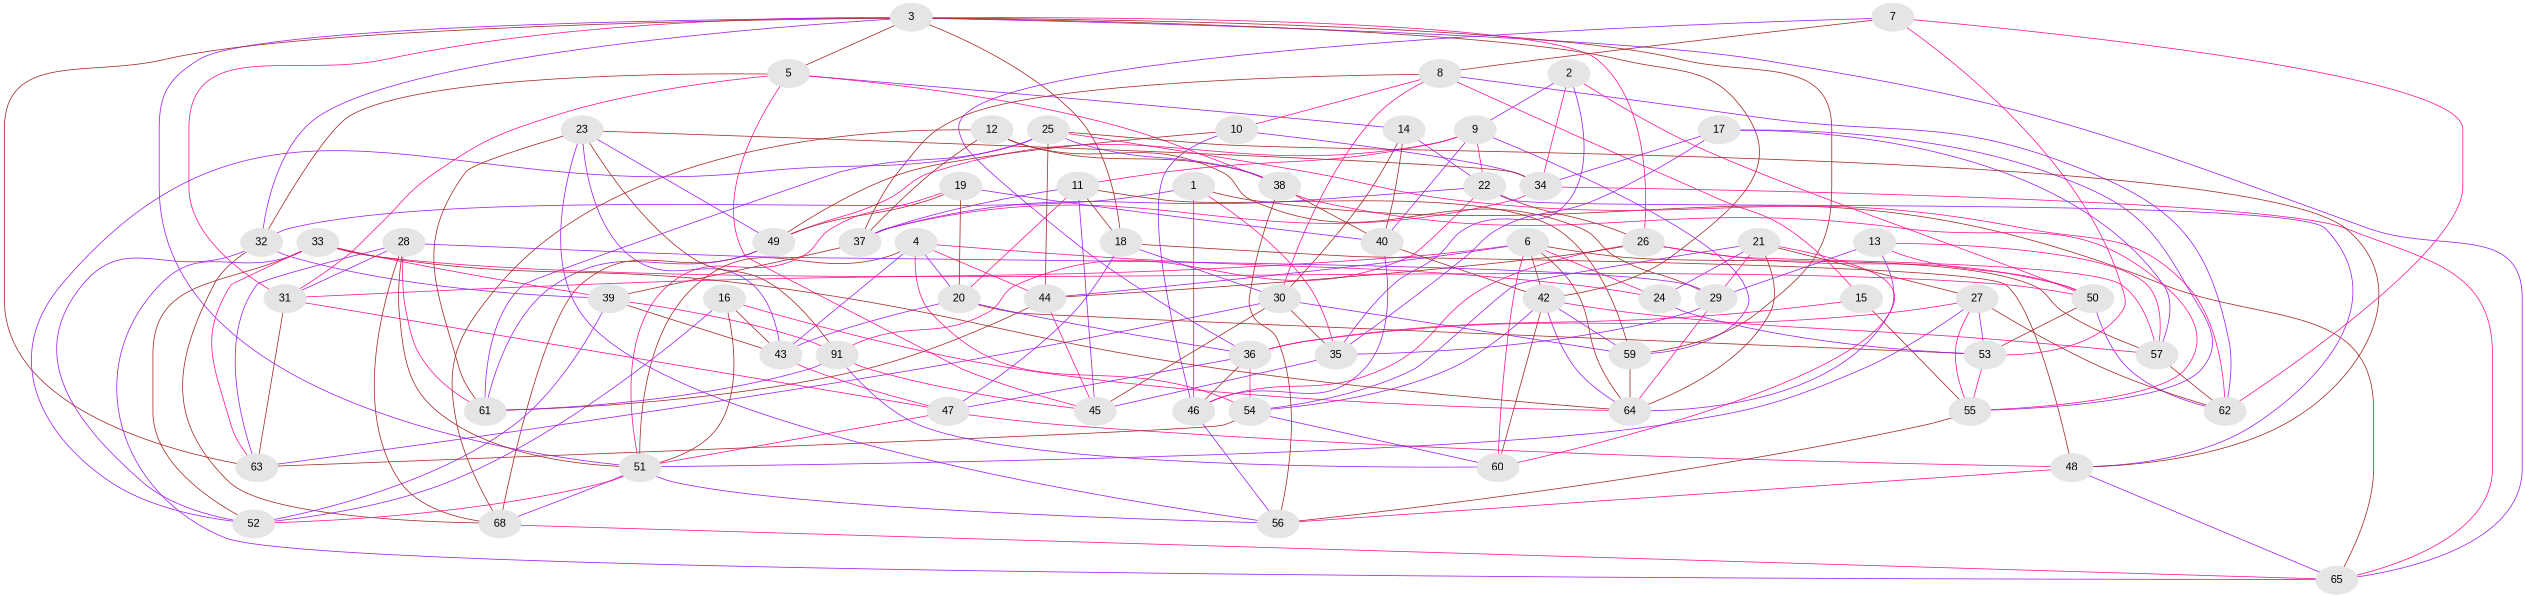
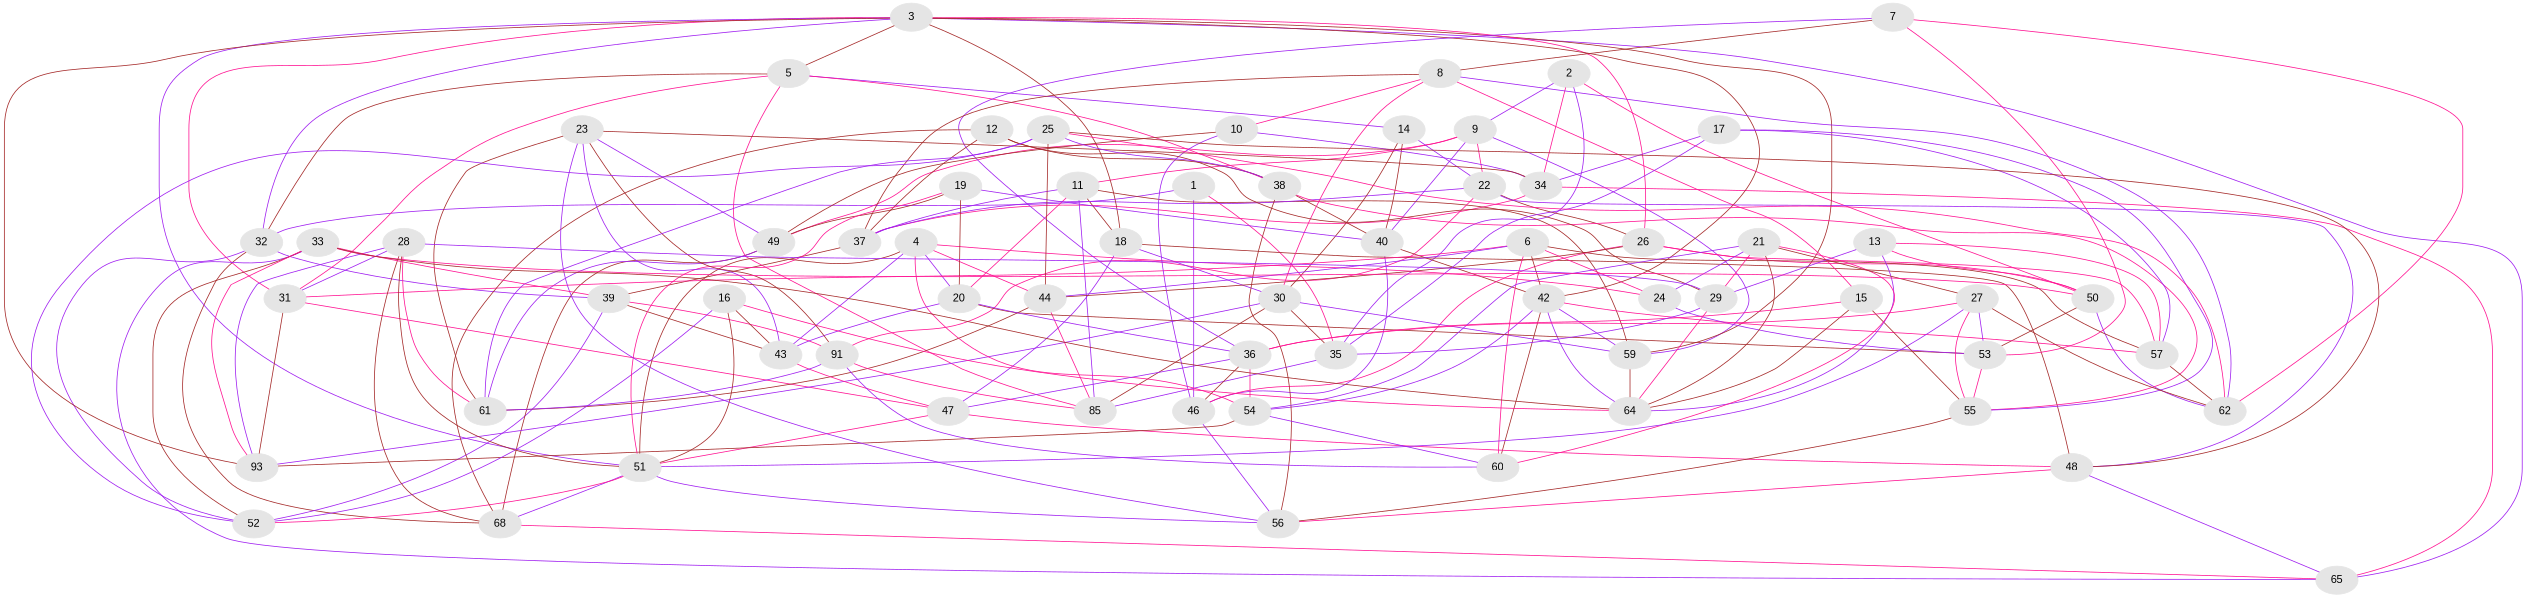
edge "1" -- "65": removed
edge "6" -- "64": now "15" -- "64"
node "45": label "45" -> "85"
node "63": label "63" -> "93"
